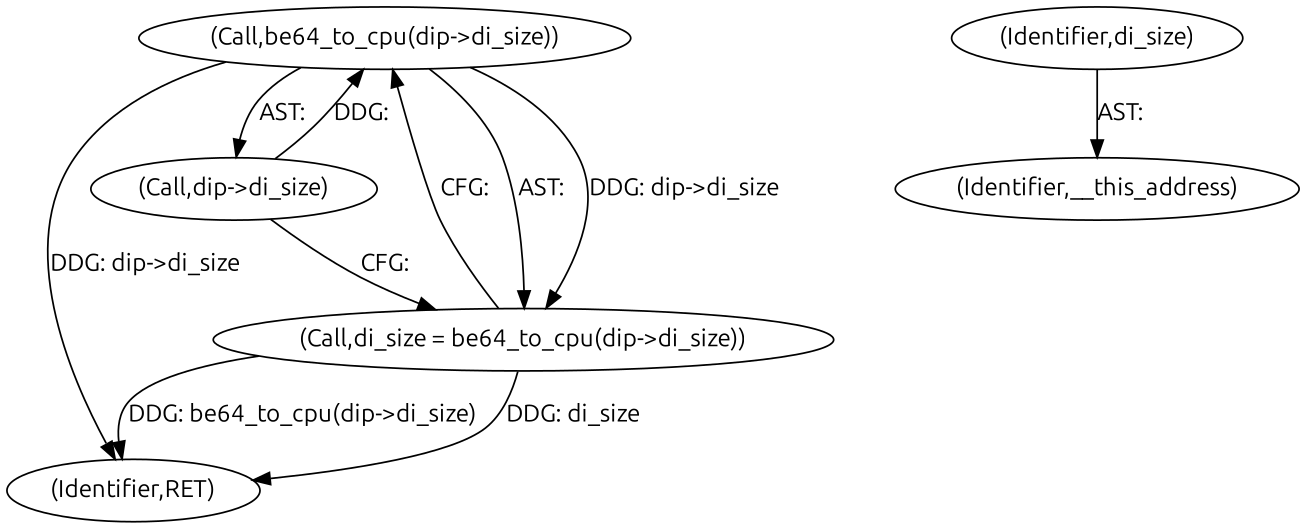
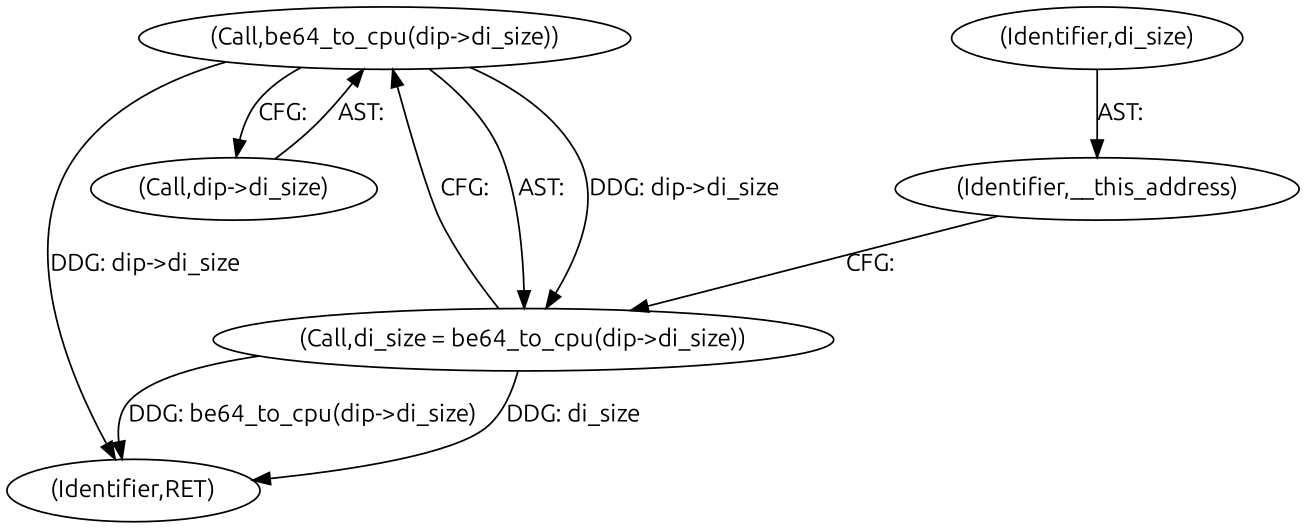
edge "(Call,be64_to_cpu(dip->di_size))" -> "(Call,dip->di_size)": label "AST: " -> "CFG: "
edge "(Call,dip->di_size)" -> "(Call,be64_to_cpu(dip->di_size))": label "DDG: " -> "AST: "
edge "(Call,dip->di_size)" -> "(Call,di_size = be64_to_cpu(dip->di_size))": now "(Identifier,__this_address)" -> "(Call,di_size = be64_to_cpu(dip->di_size))"
